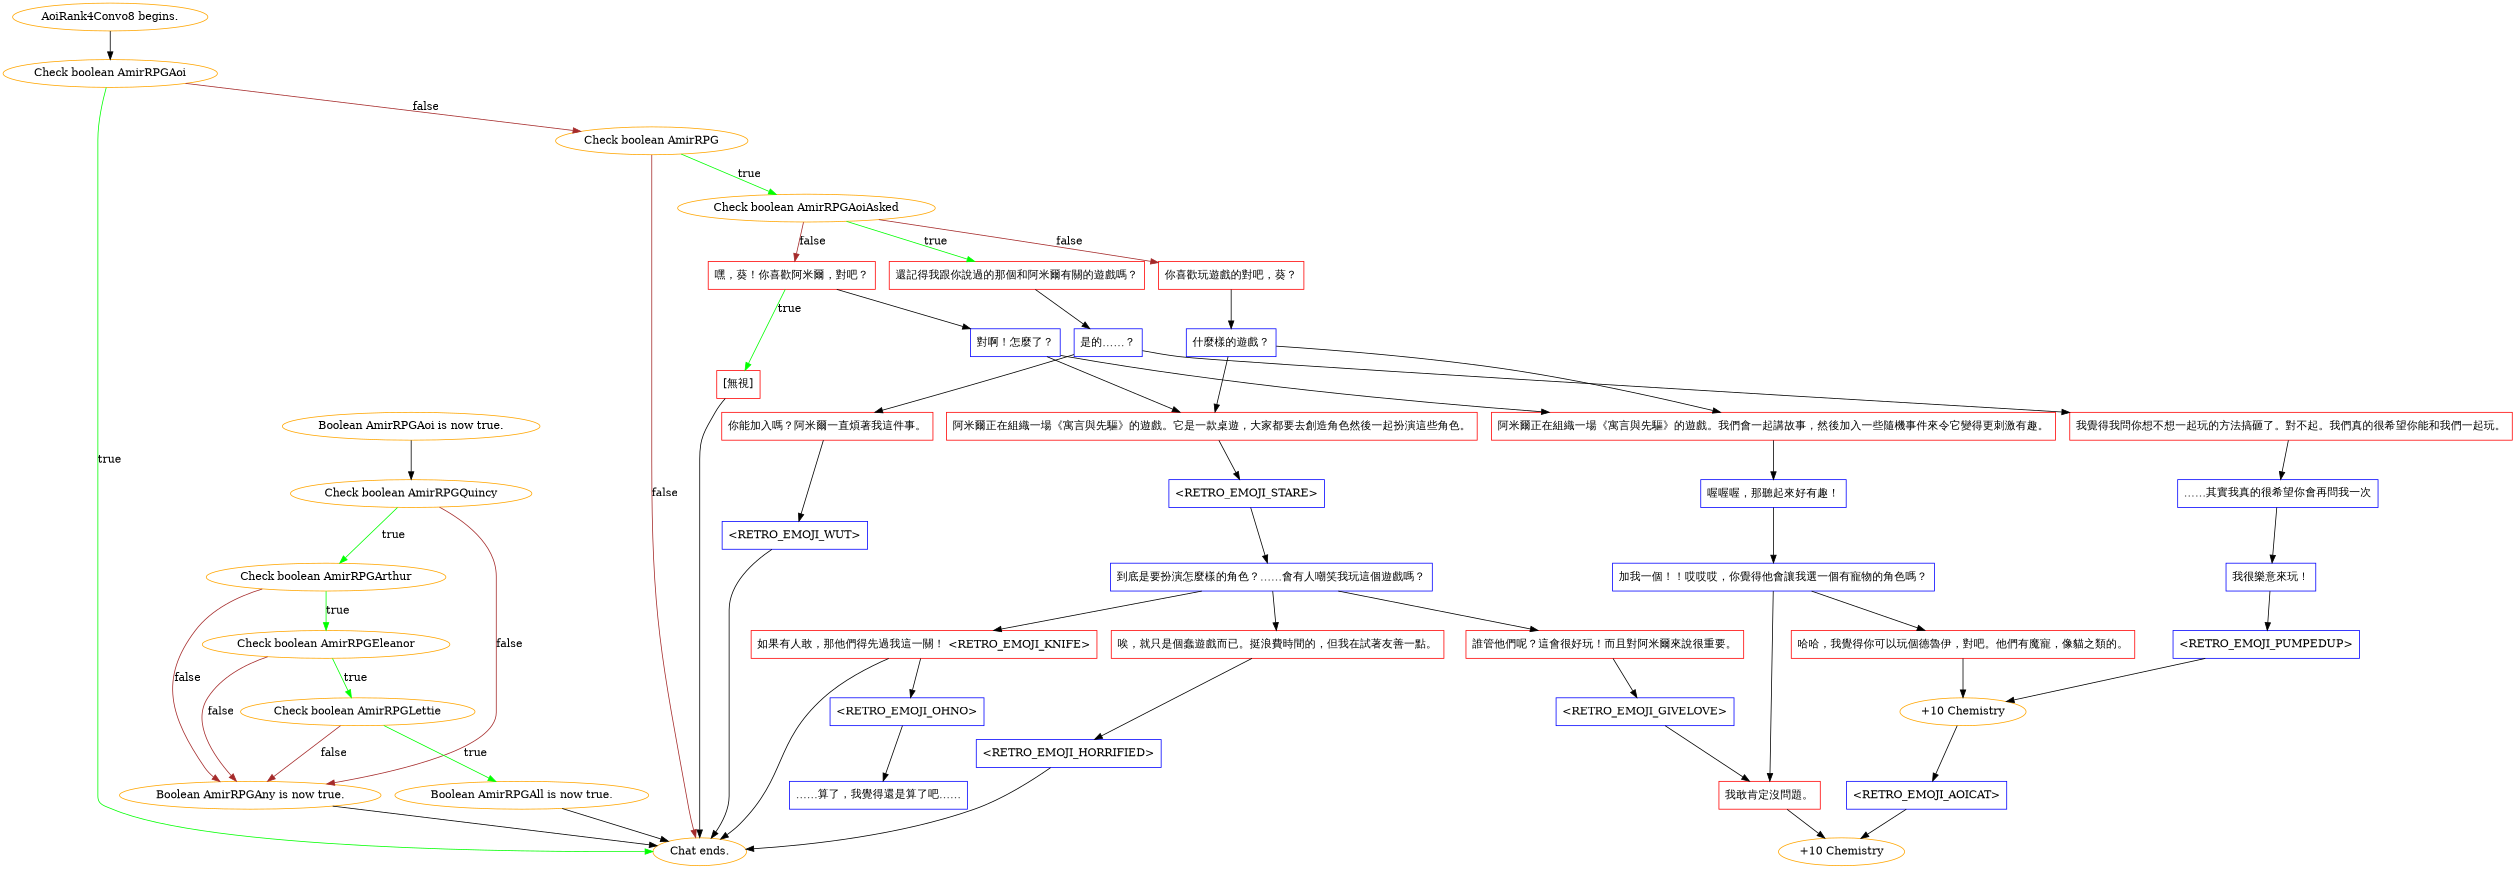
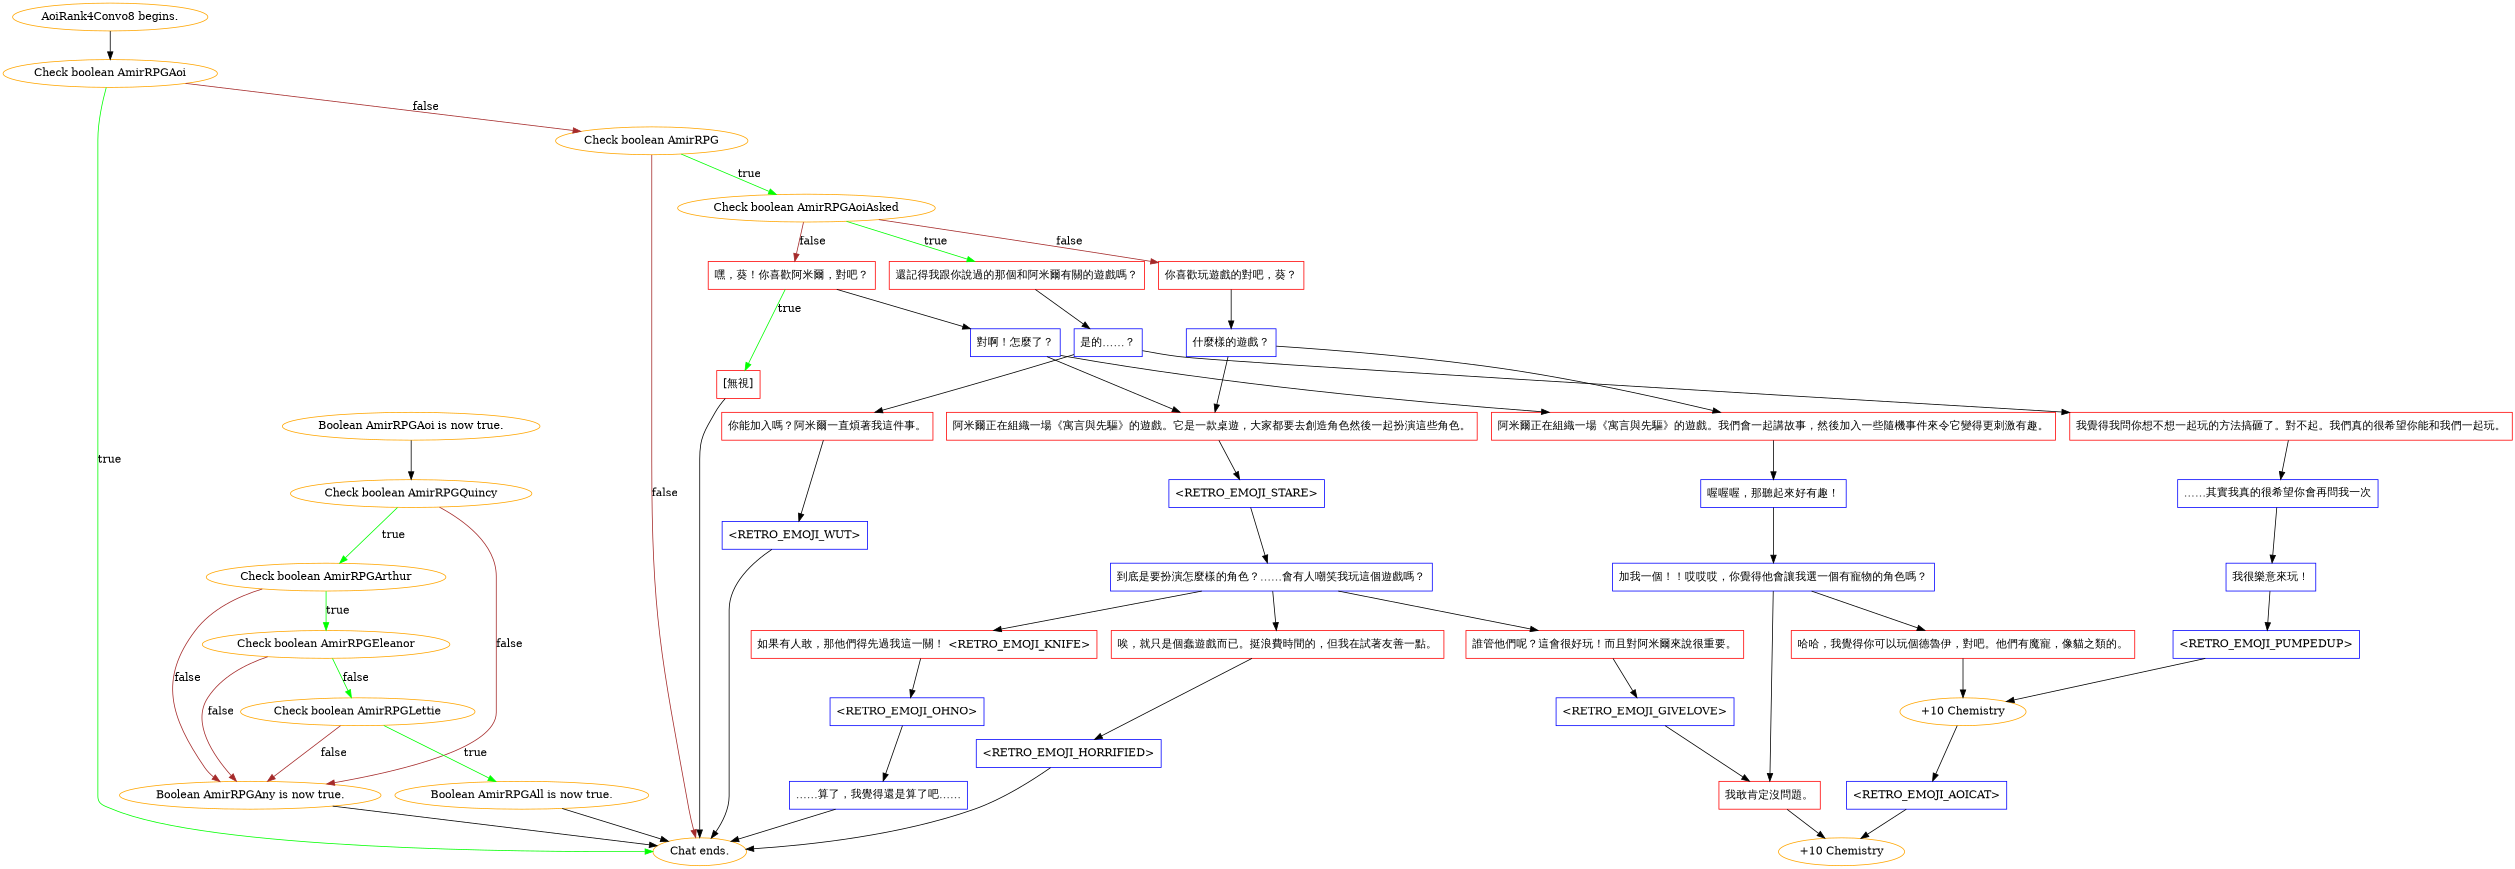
edge "Check boolean AmirRPGEleanor" -> "Check boolean AmirRPGLettie": label "true" -> "false"
edge "如果有人敢，那他們得先過我這一關！ <RETRO_EMOJI_KNIFE>" -> "Chat ends.": now "……算了，我覺得還是算了吧……" -> "Chat ends."
